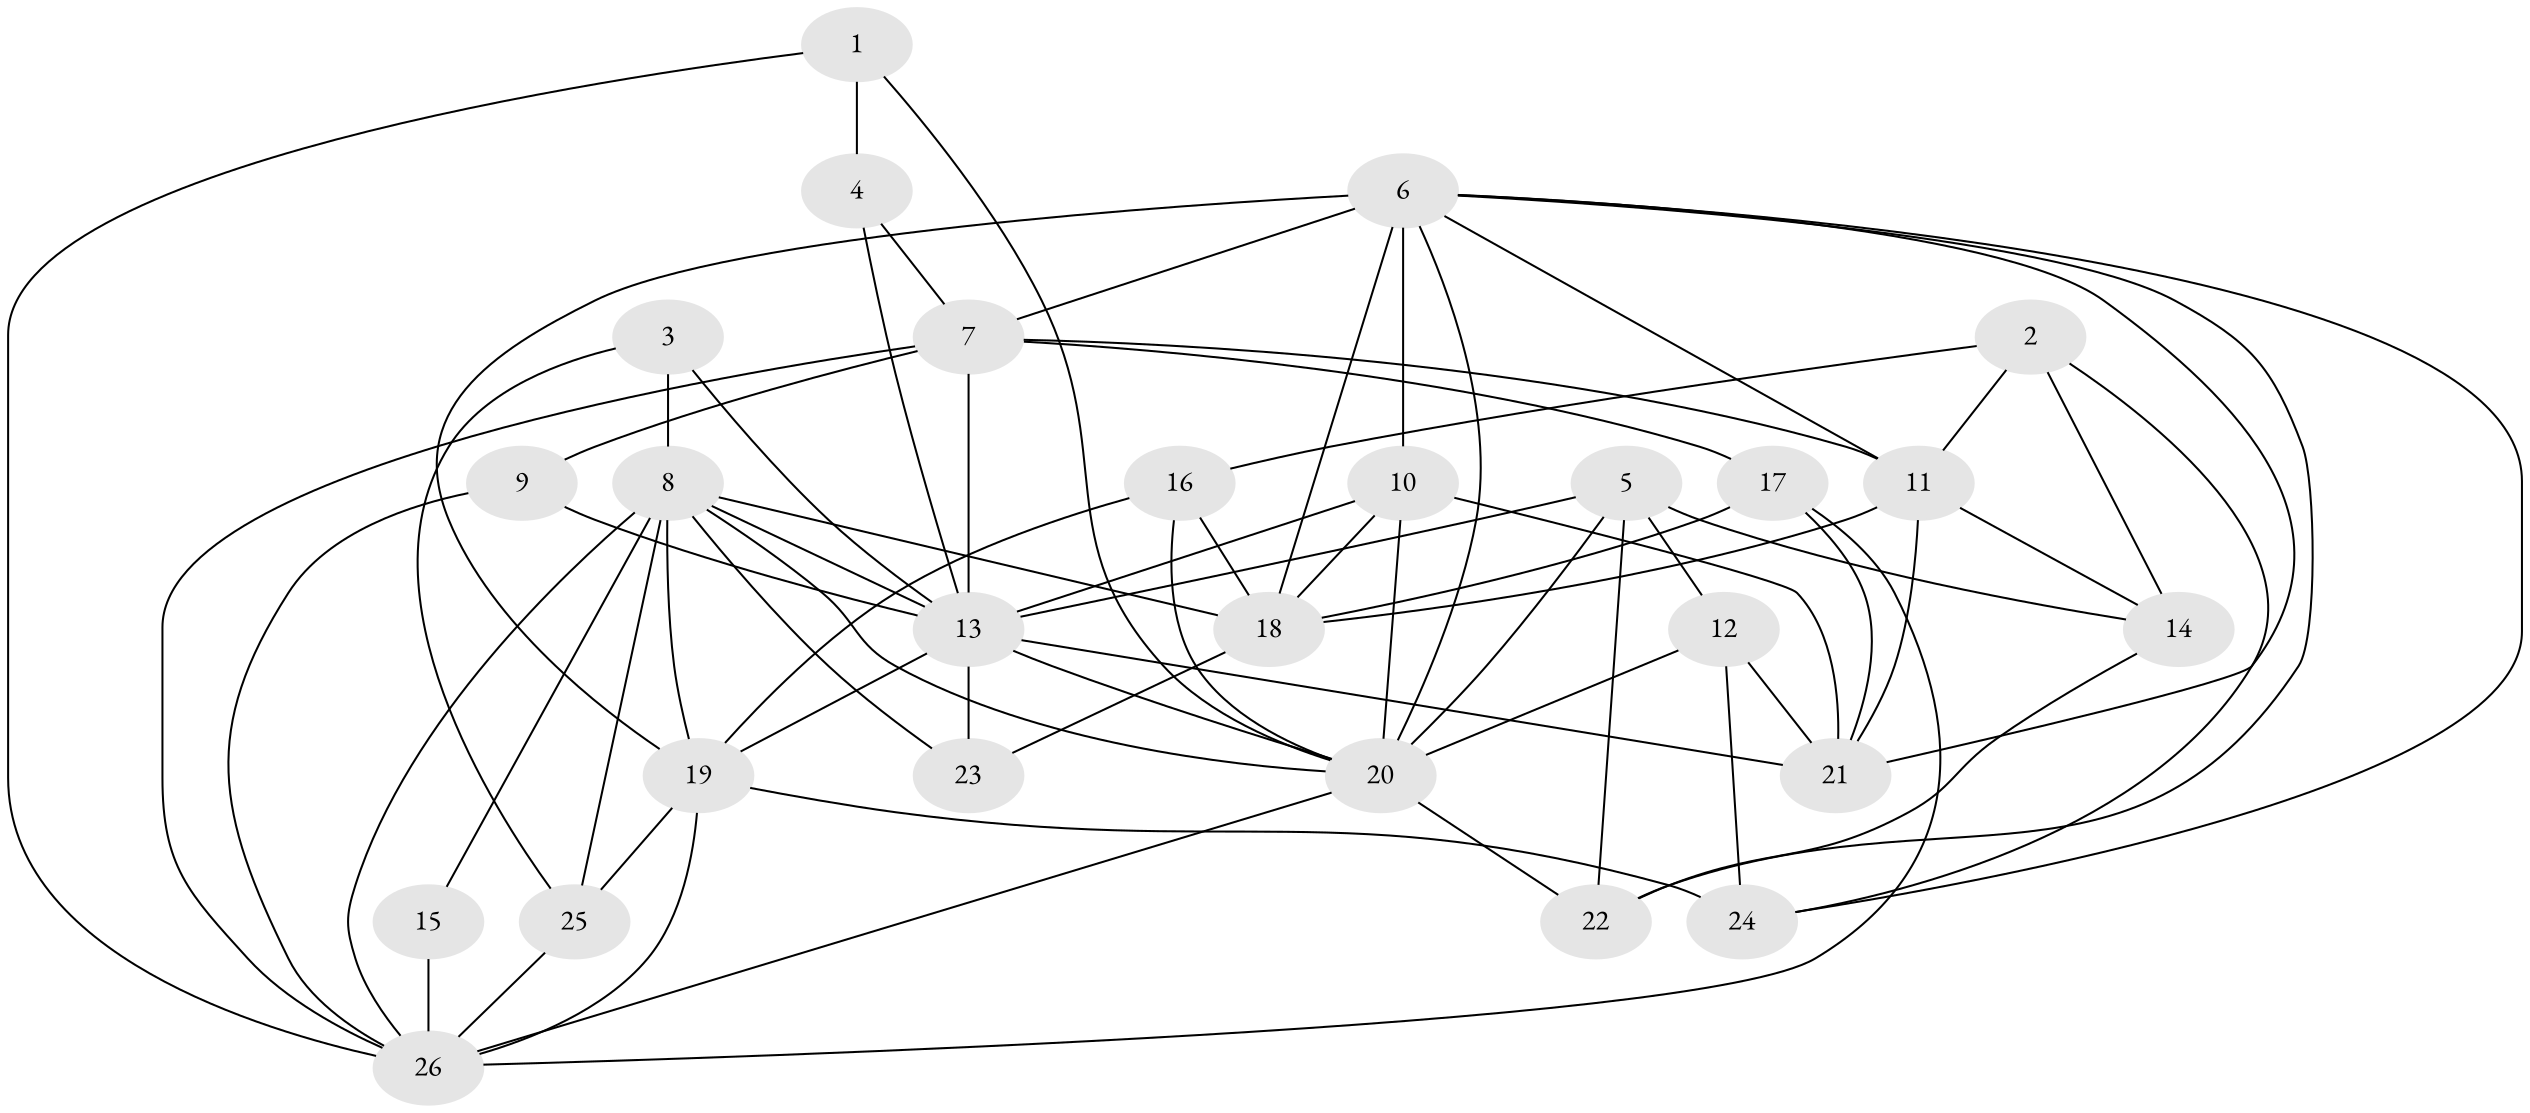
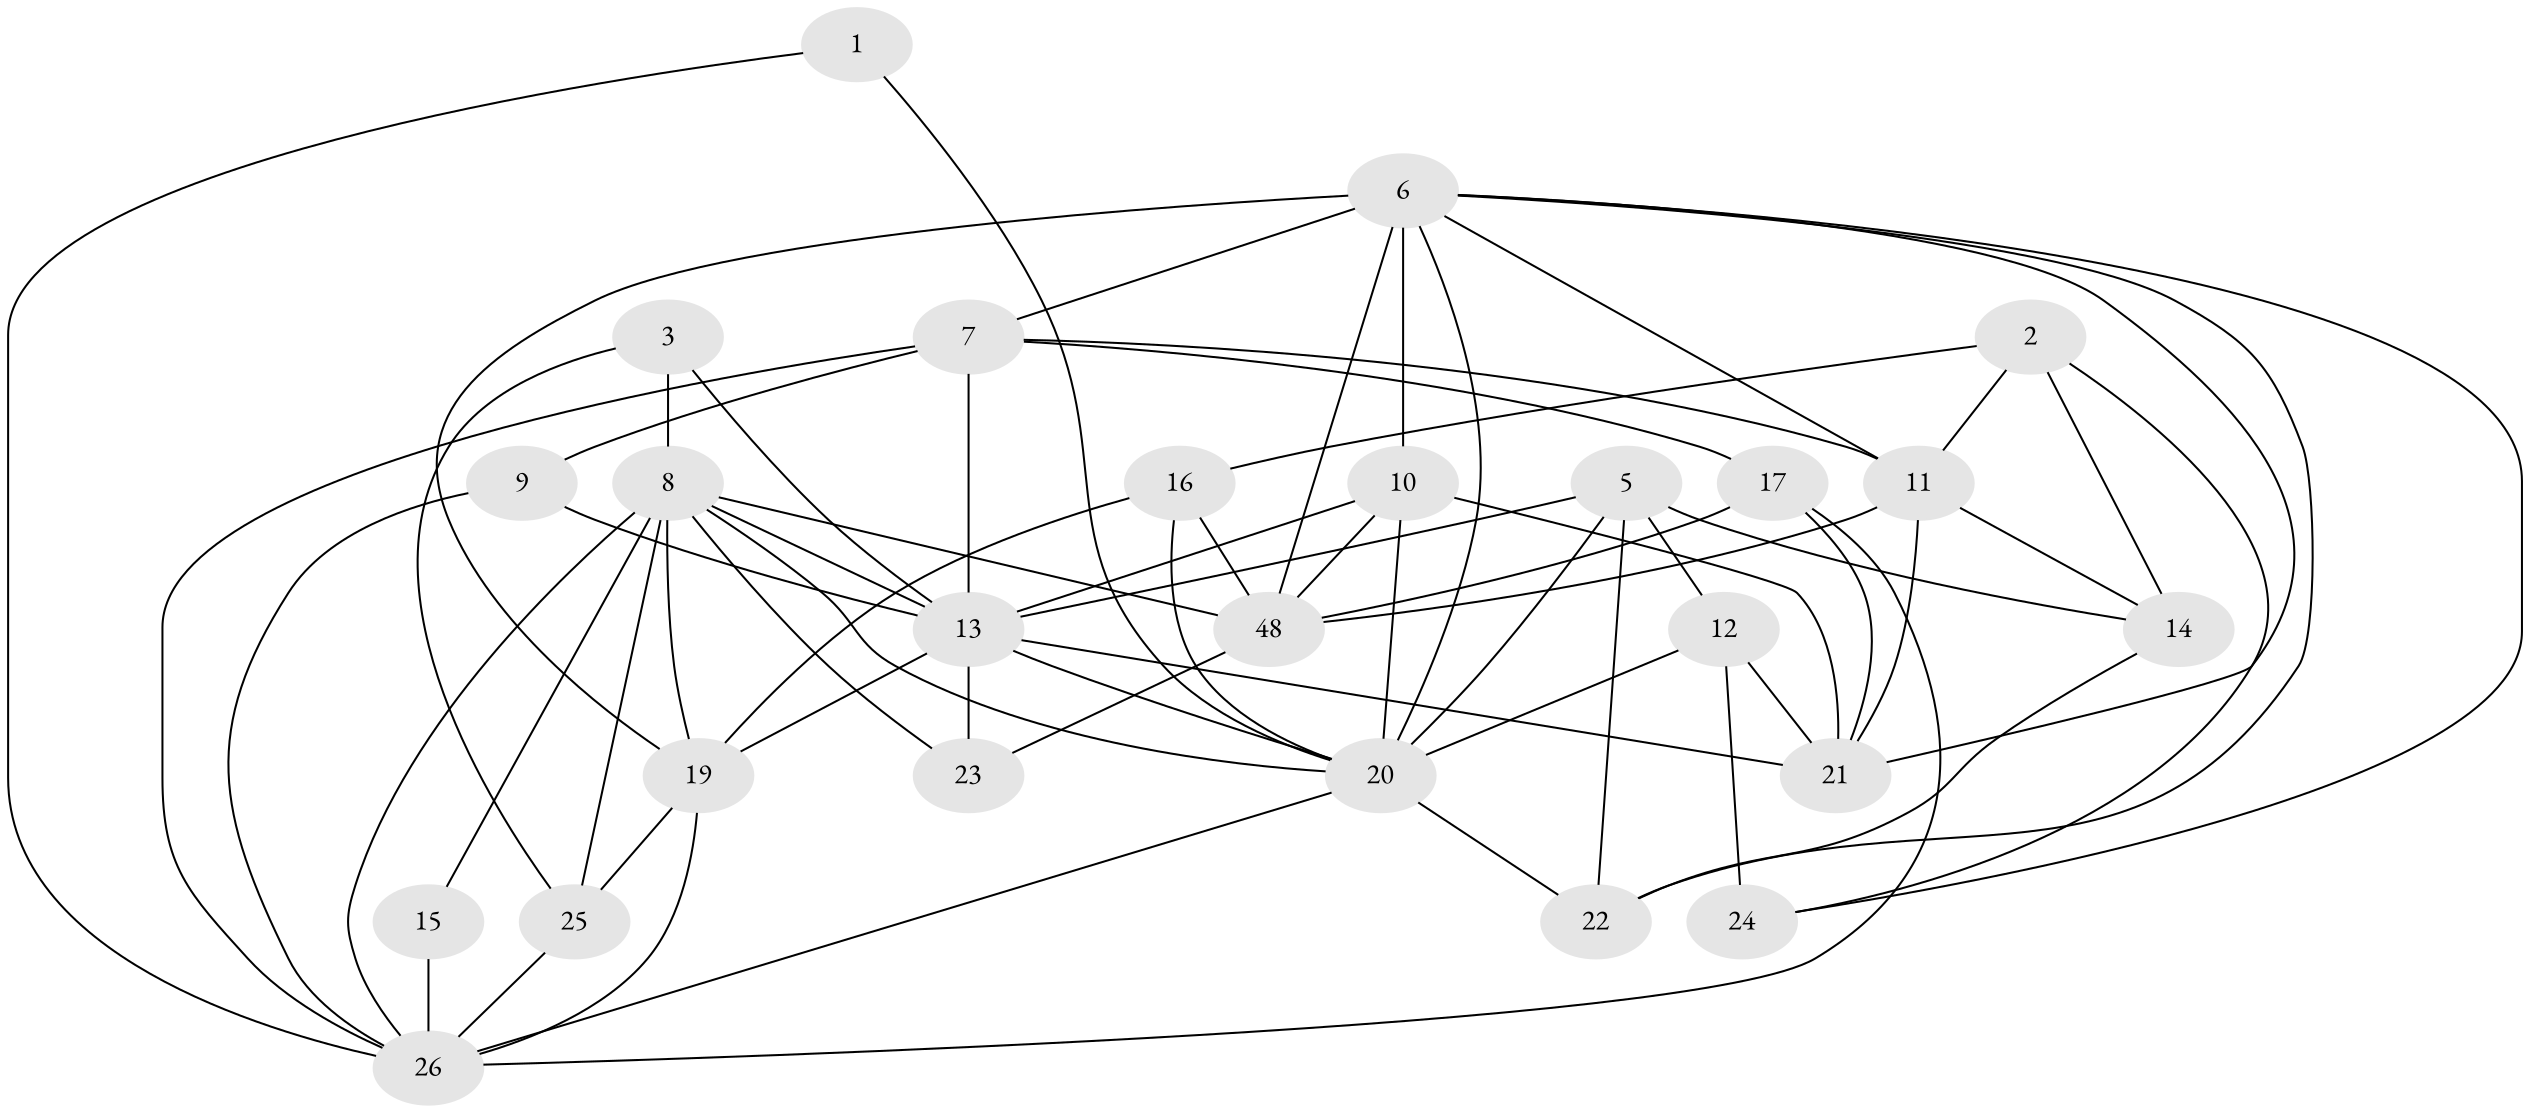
node "4": removed
node "18": label "18" -> "48"
edge "19" -- "24": removed
